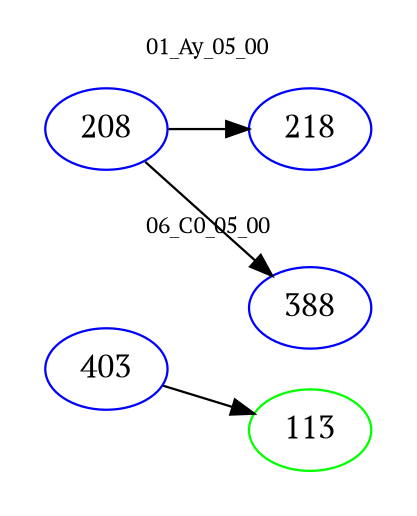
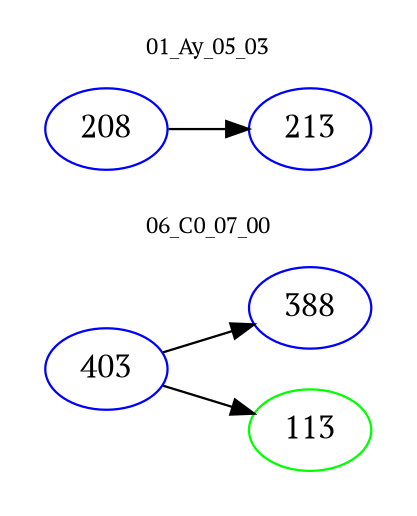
cluster "01_Ay_05_00": label "01_Ay_05_00" -> "01_Ay_05_03"
node "218": label "218" -> "213"
edge "208" -> "388": now "403" -> "388"
cluster "06_C0_05_00": label "06_C0_05_00" -> "06_C0_07_00"
